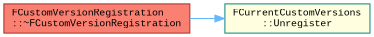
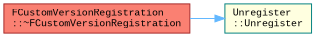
node "FCurrentCustomVersions ::Unregister": label "FCurrentCustomVersions ::Unregister" -> "Unregister ::Unregister"
